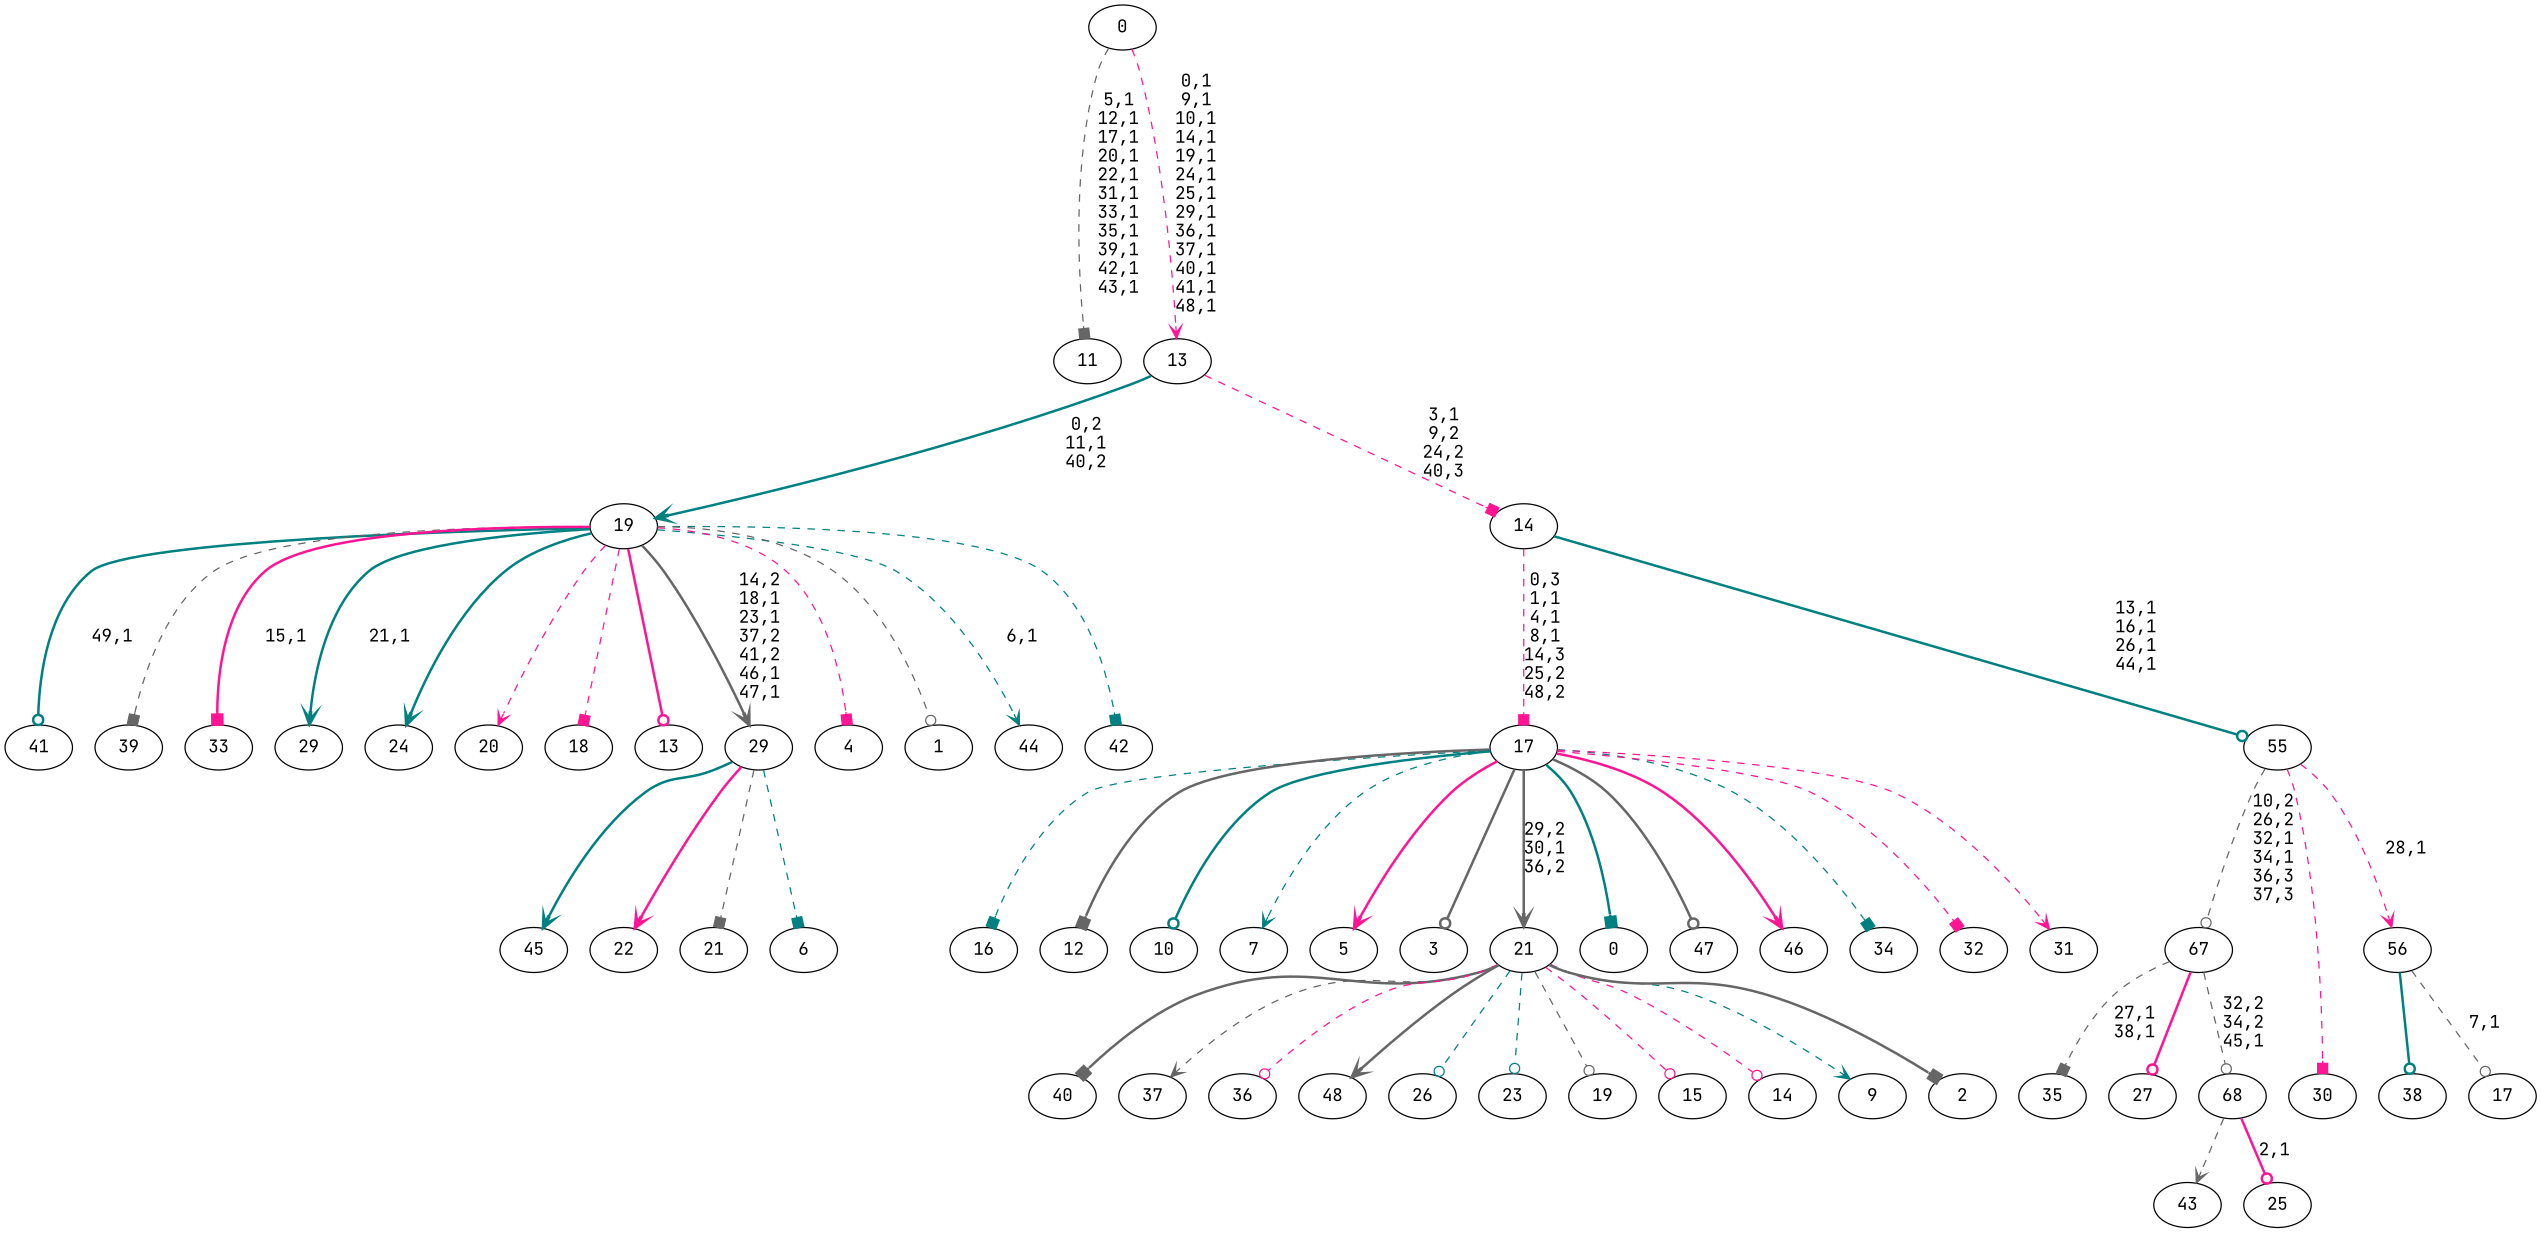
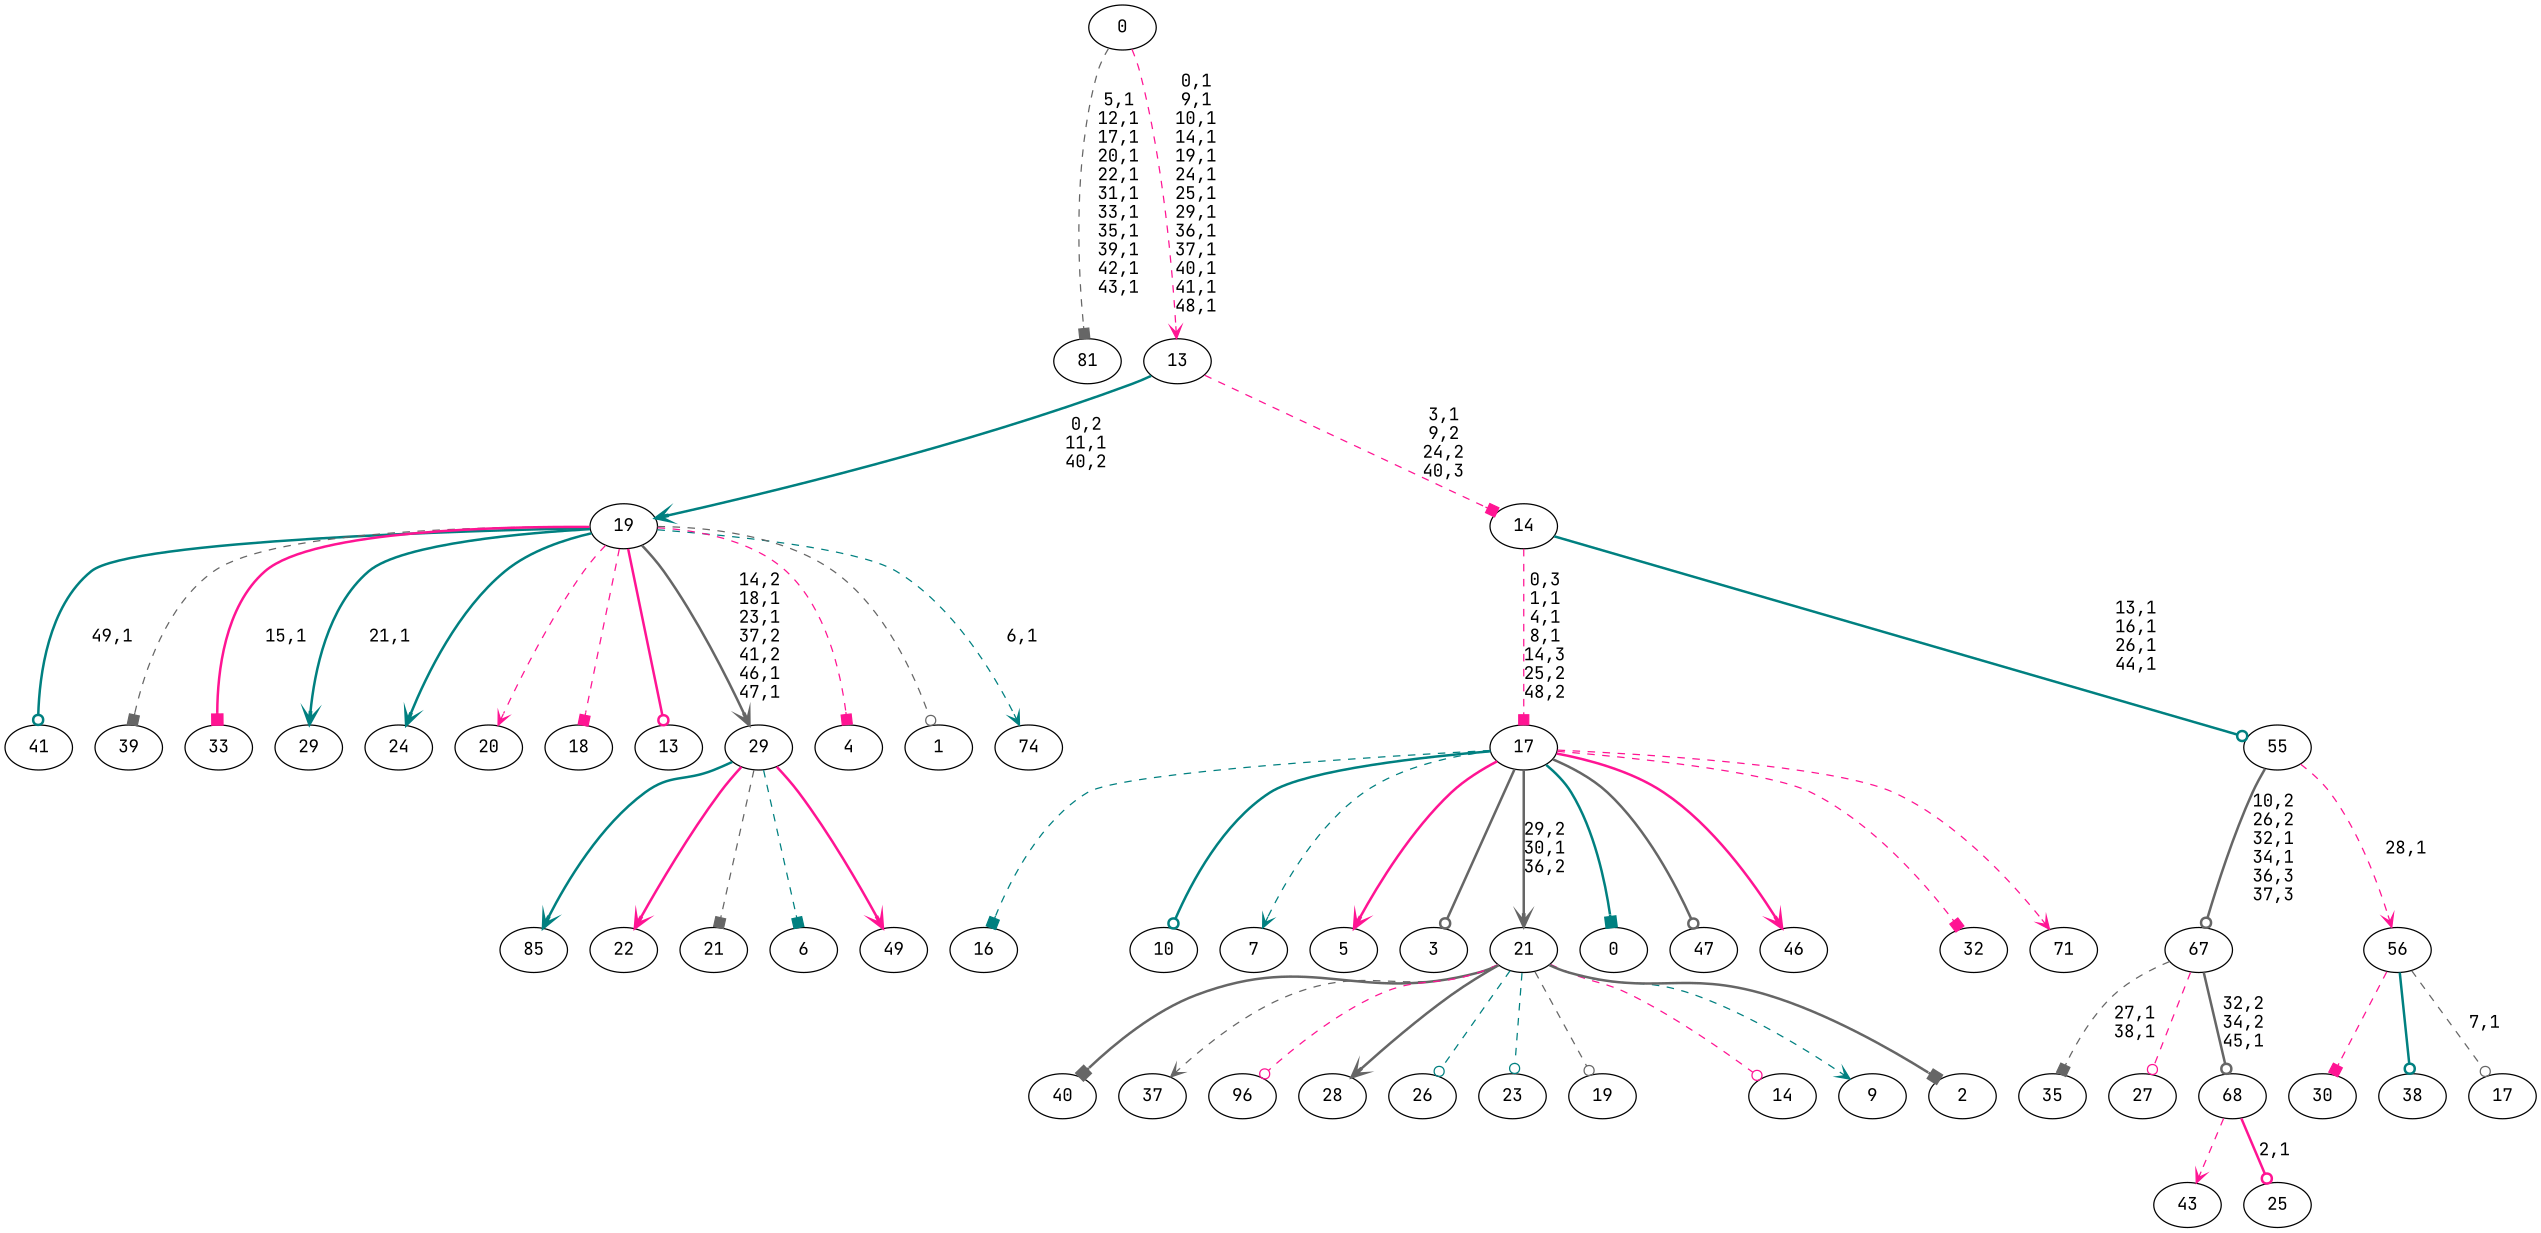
node "11": label "11" -> "81"
node "44": label "44" -> "74"
node "42": removed
edge "55" -> "67": style dashed -> bold
edge "55" -> "30": now "56" -> "30"
node "45": label "45" -> "85"
node "49": added
node "12": removed
node "34": removed
node "31": label "31" -> "71"
edge "67" -> "68": style dashed -> bold
edge "67" -> "27": style bold -> dashed
node "36": label "36" -> "96"
node "48": label "48" -> "28"
node "15": removed
edge "68" -> "43": color gray40 -> deeppink
